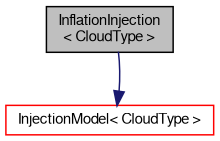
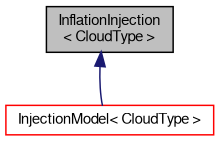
edge "InflationInjection < CloudType >" -> "InjectionModel< CloudType >": reversed
